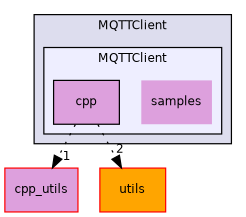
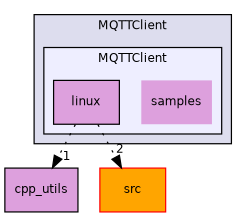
node "cpp": label "cpp" -> "linux"
node "cpp_utils": color red -> black
node "utils": label "utils" -> "src"
